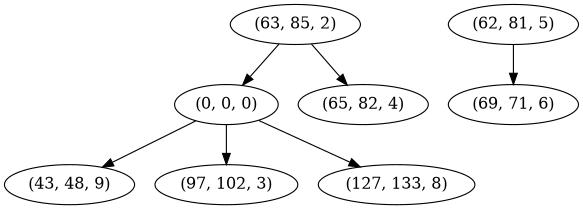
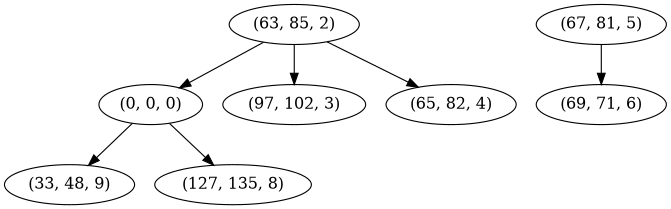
node "(62, 81, 5)": label "(62, 81, 5)" -> "(67, 81, 5)"
edge "(0, 0, 0)" -> "(97, 102, 3)": now "(63, 85, 2)" -> "(97, 102, 3)"
node "(43, 48, 9)": label "(43, 48, 9)" -> "(33, 48, 9)"
node "(127, 133, 8)": label "(127, 133, 8)" -> "(127, 135, 8)"
